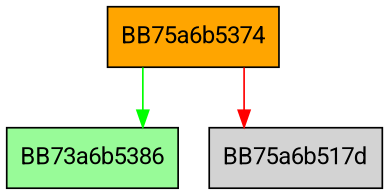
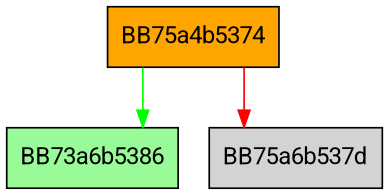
node "BB75a6b5374": label "BB75a6b5374" -> "BB75a4b5374"
node "BB75a6b517d": label "BB75a6b517d" -> "BB75a6b537d"
